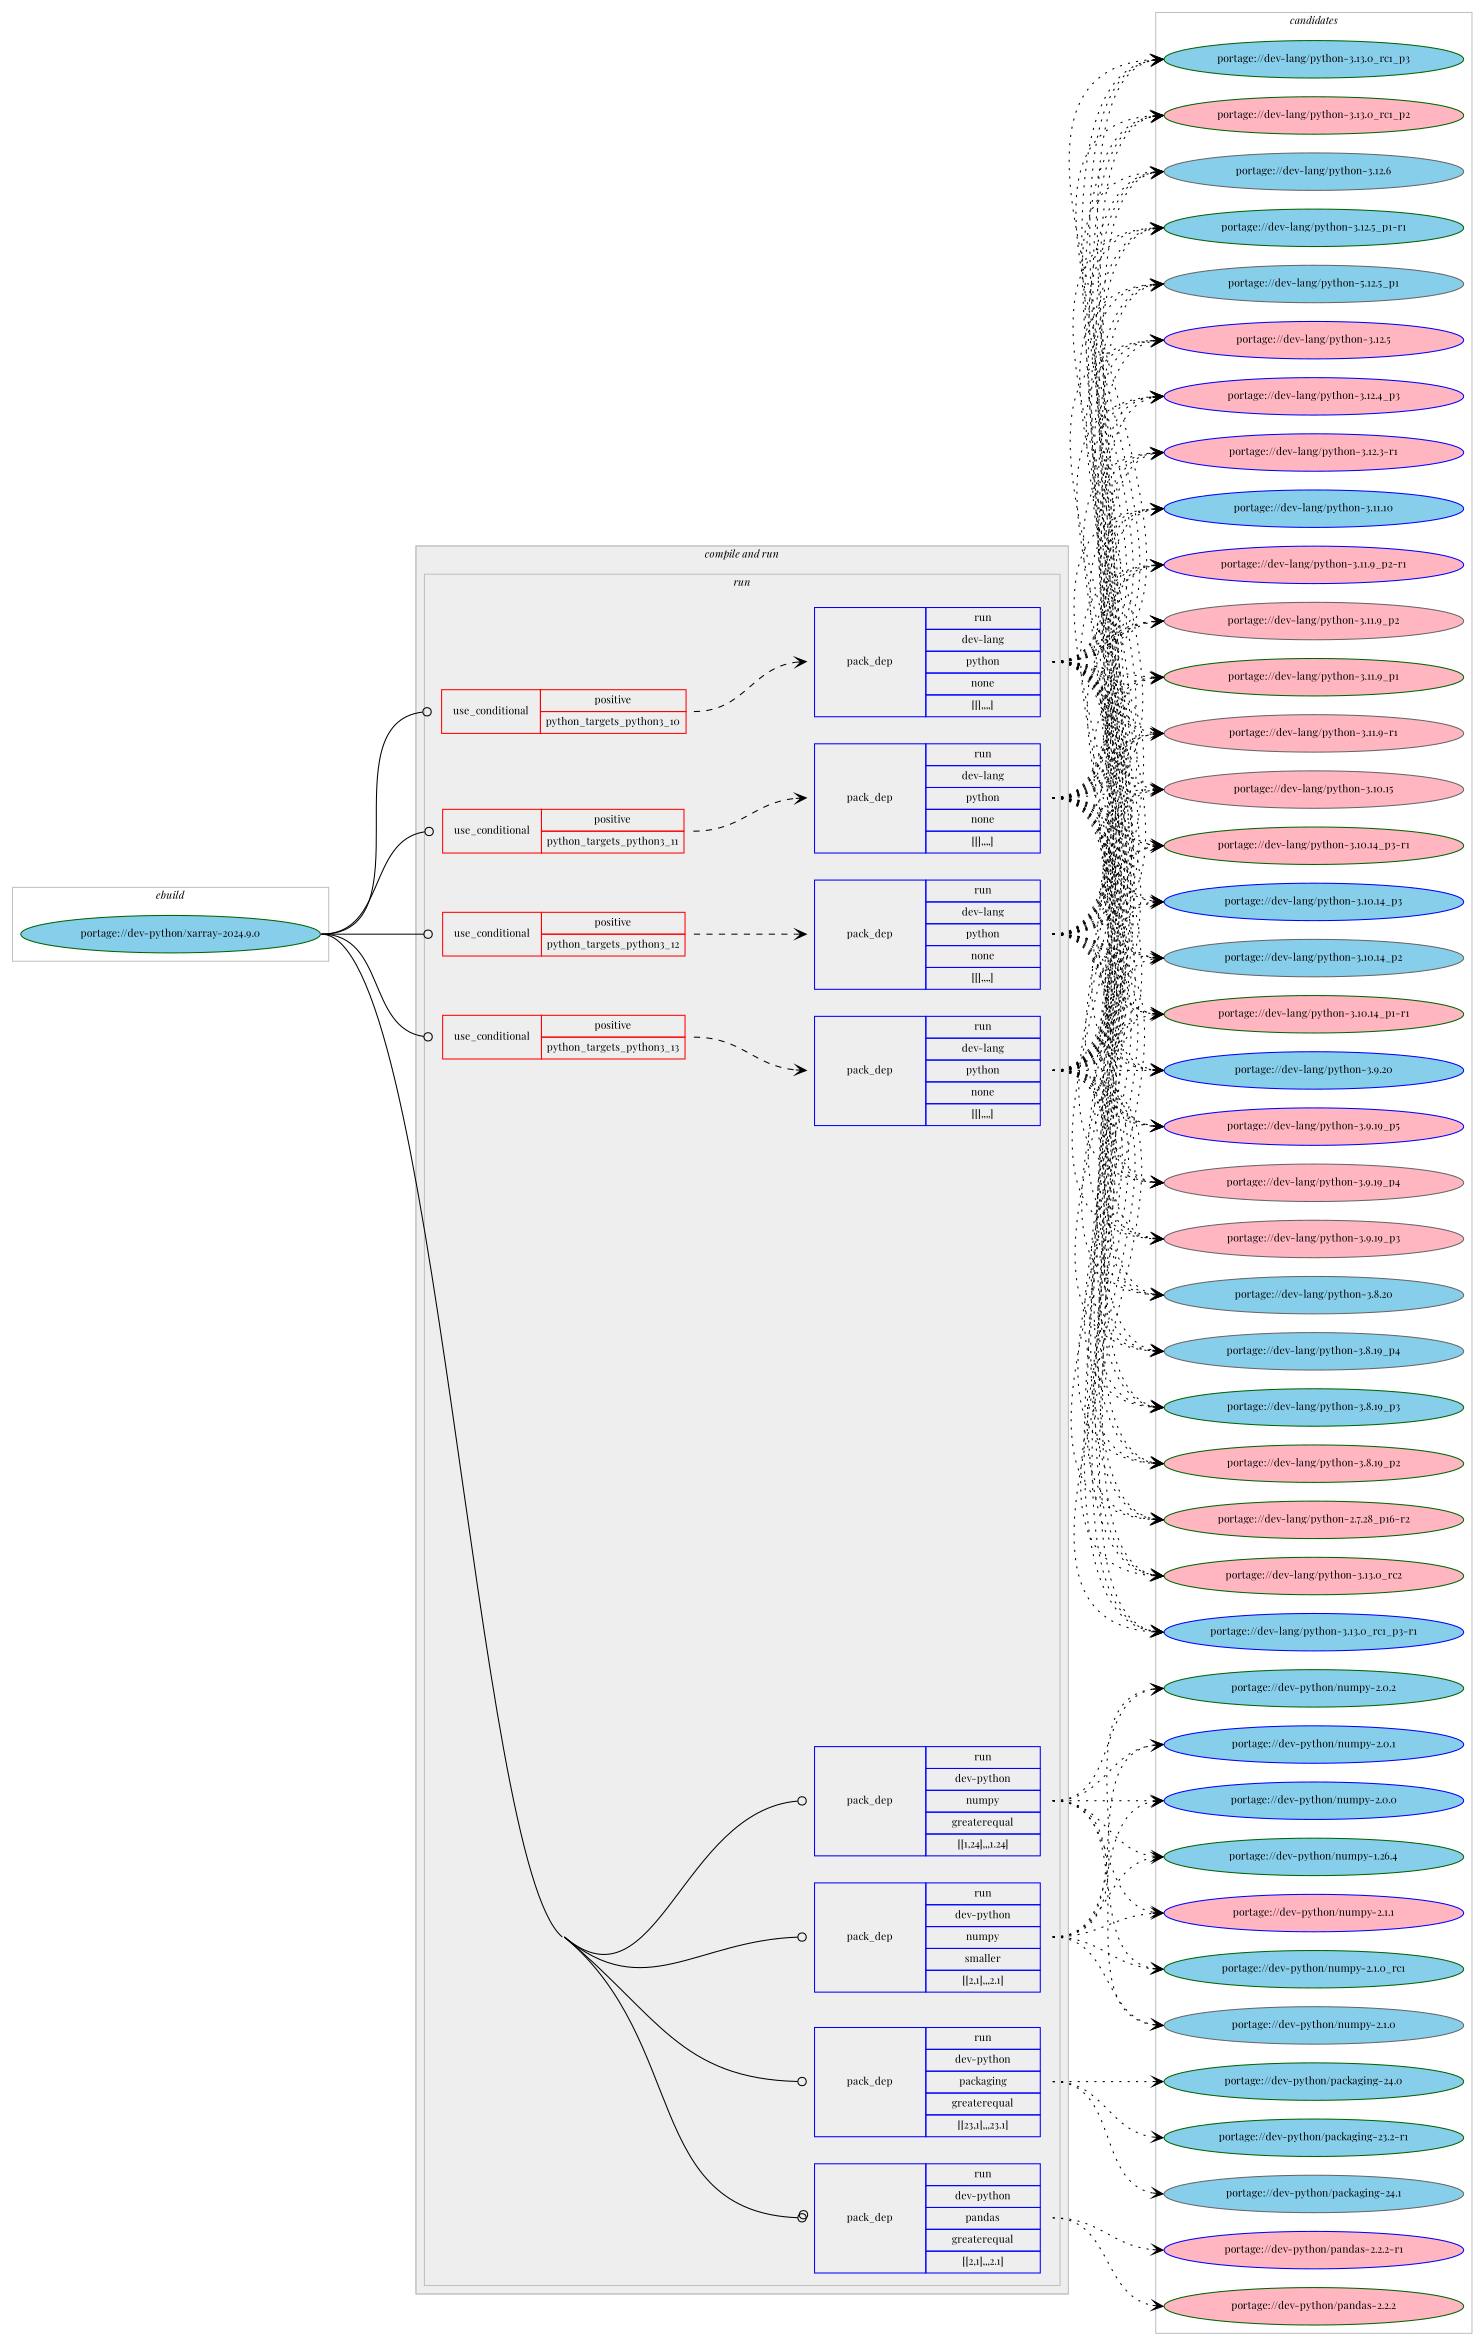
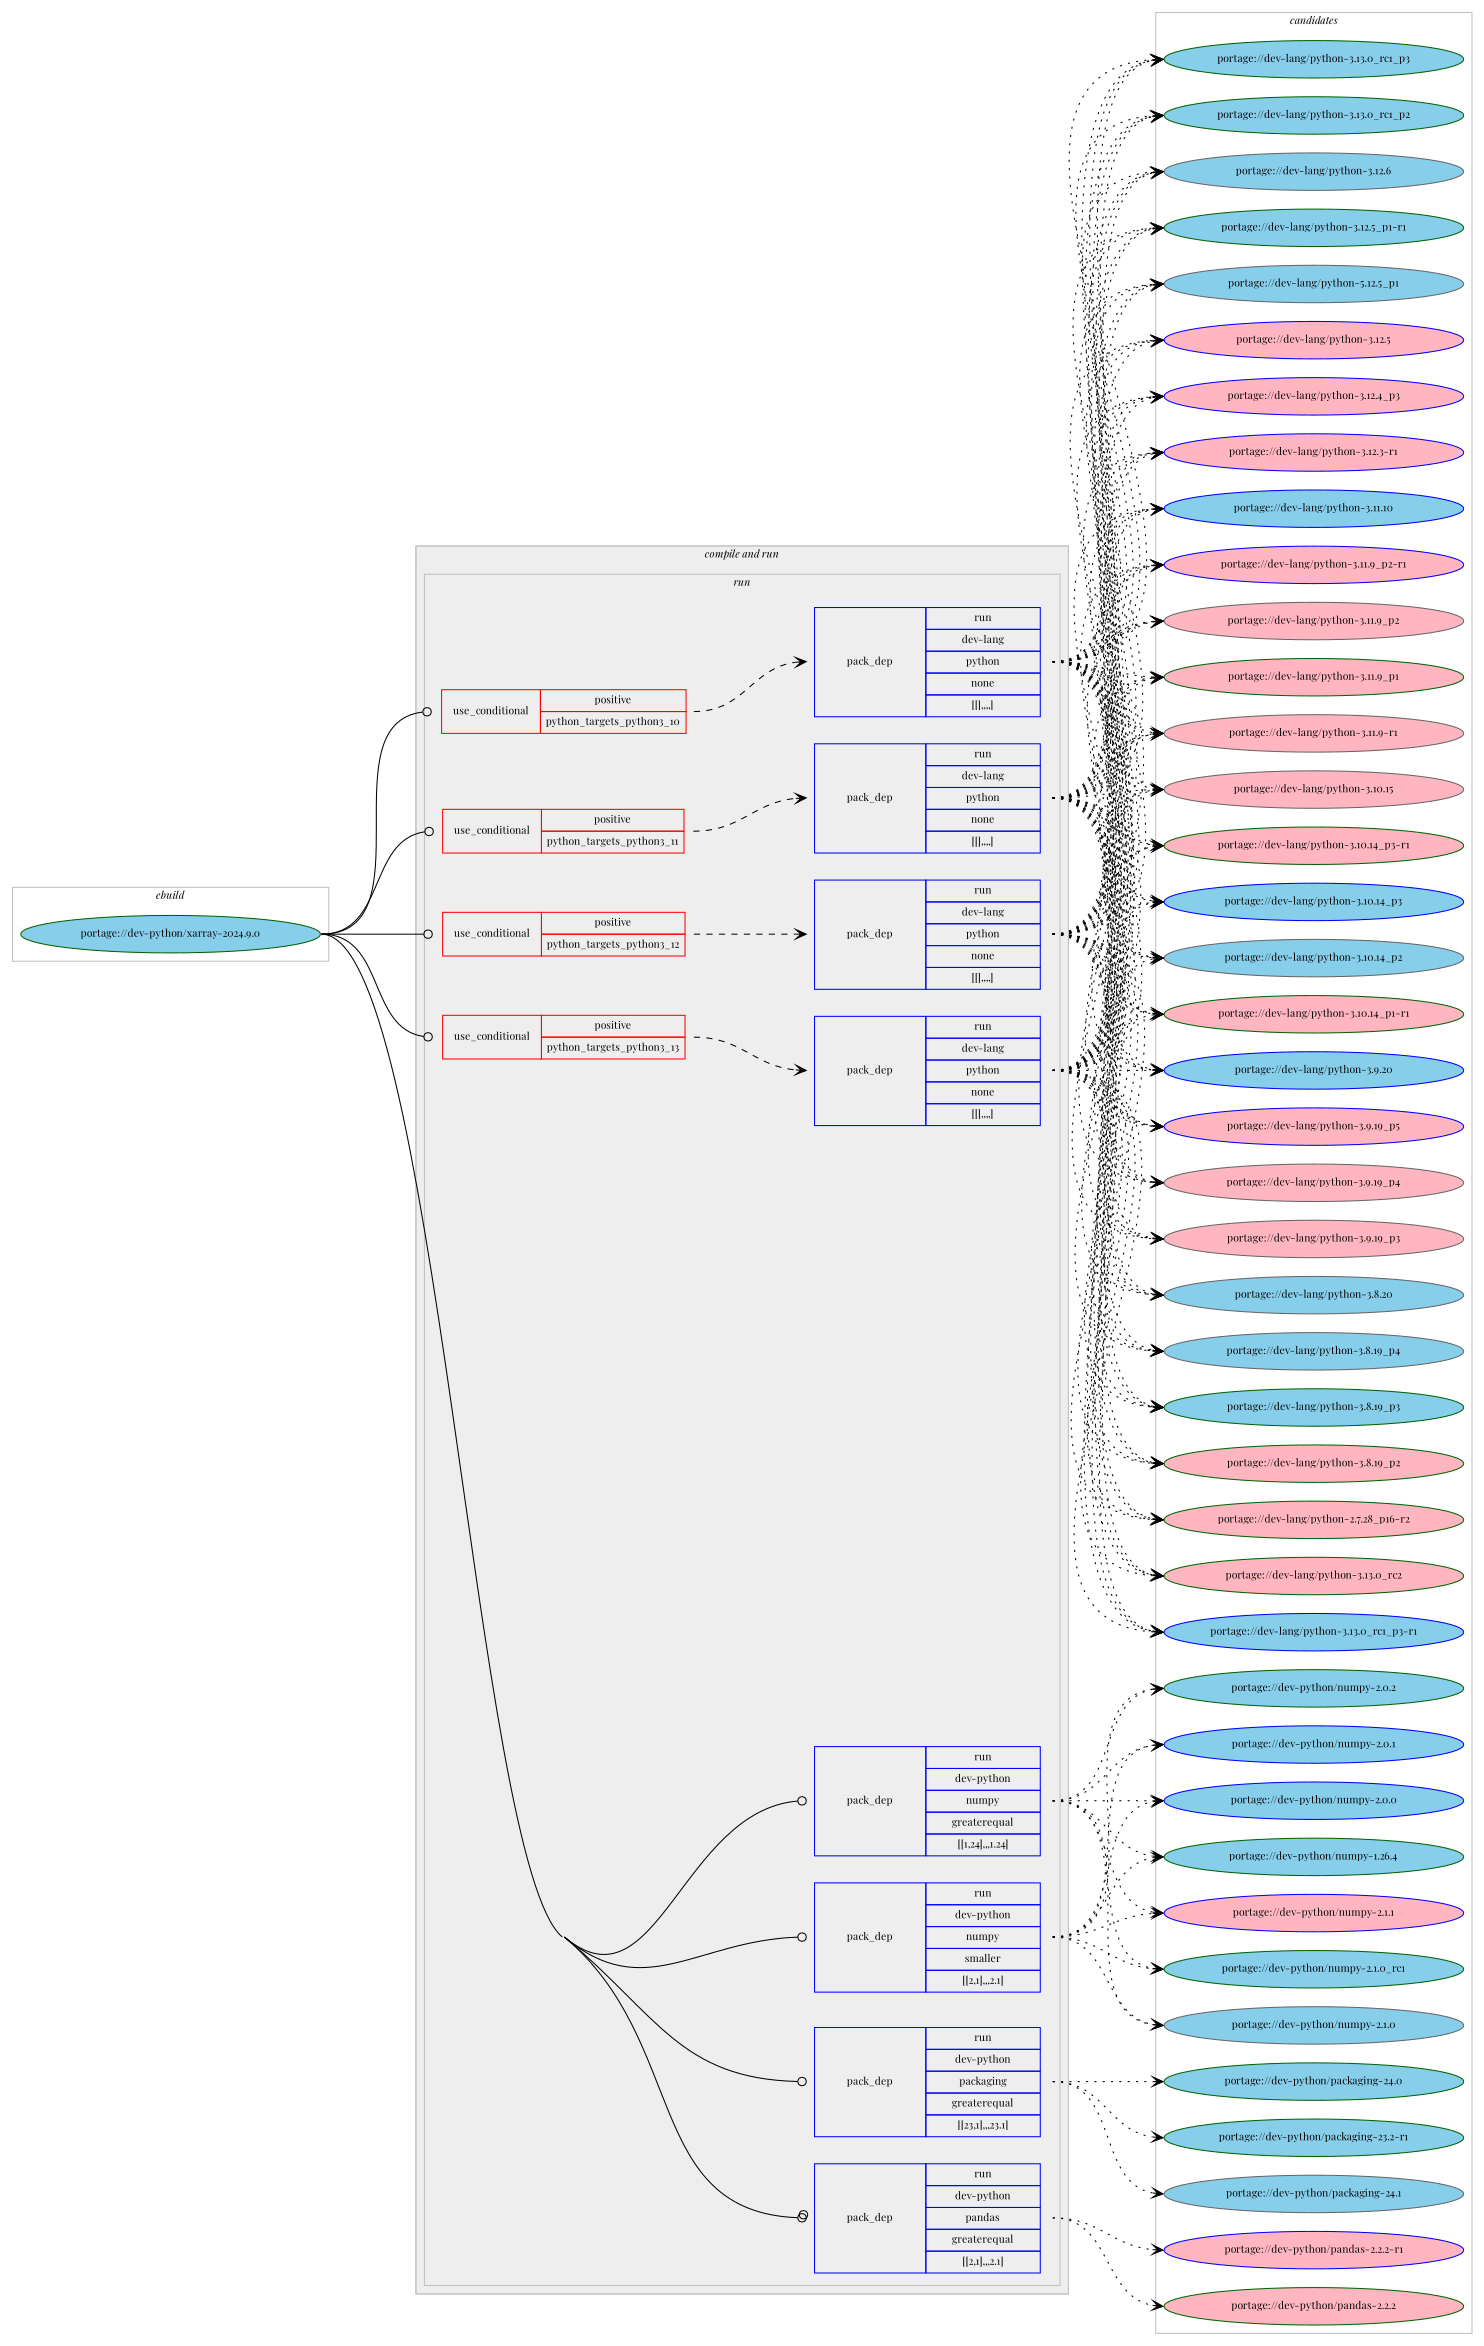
node "portage://dev-lang/python-3.13.0_rc1_p2": fillcolor lightpink -> skyblue
